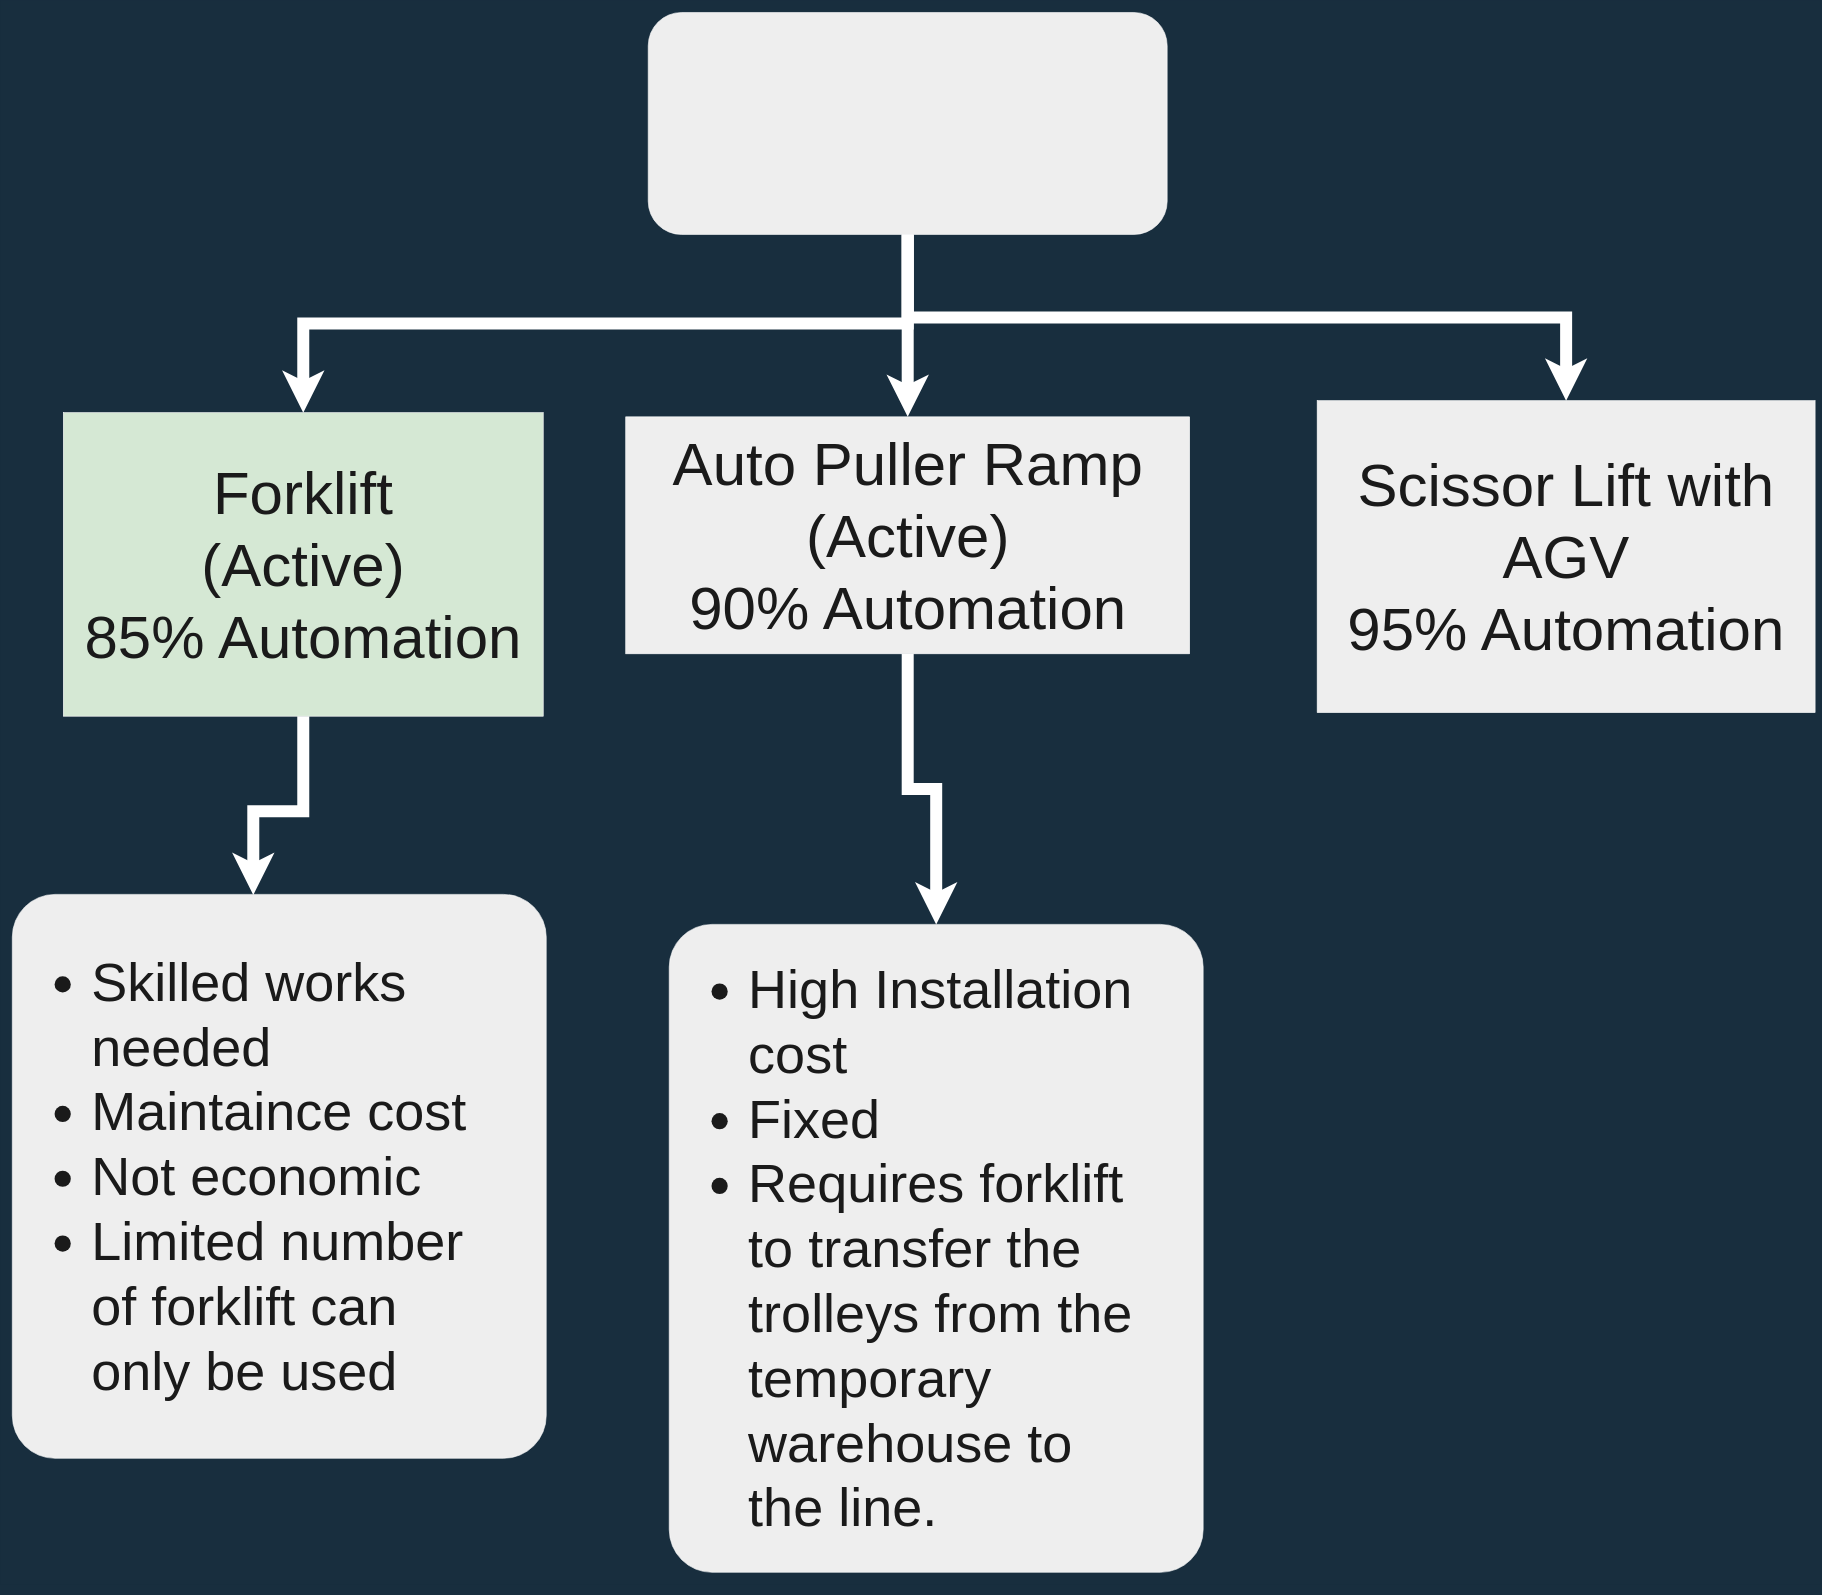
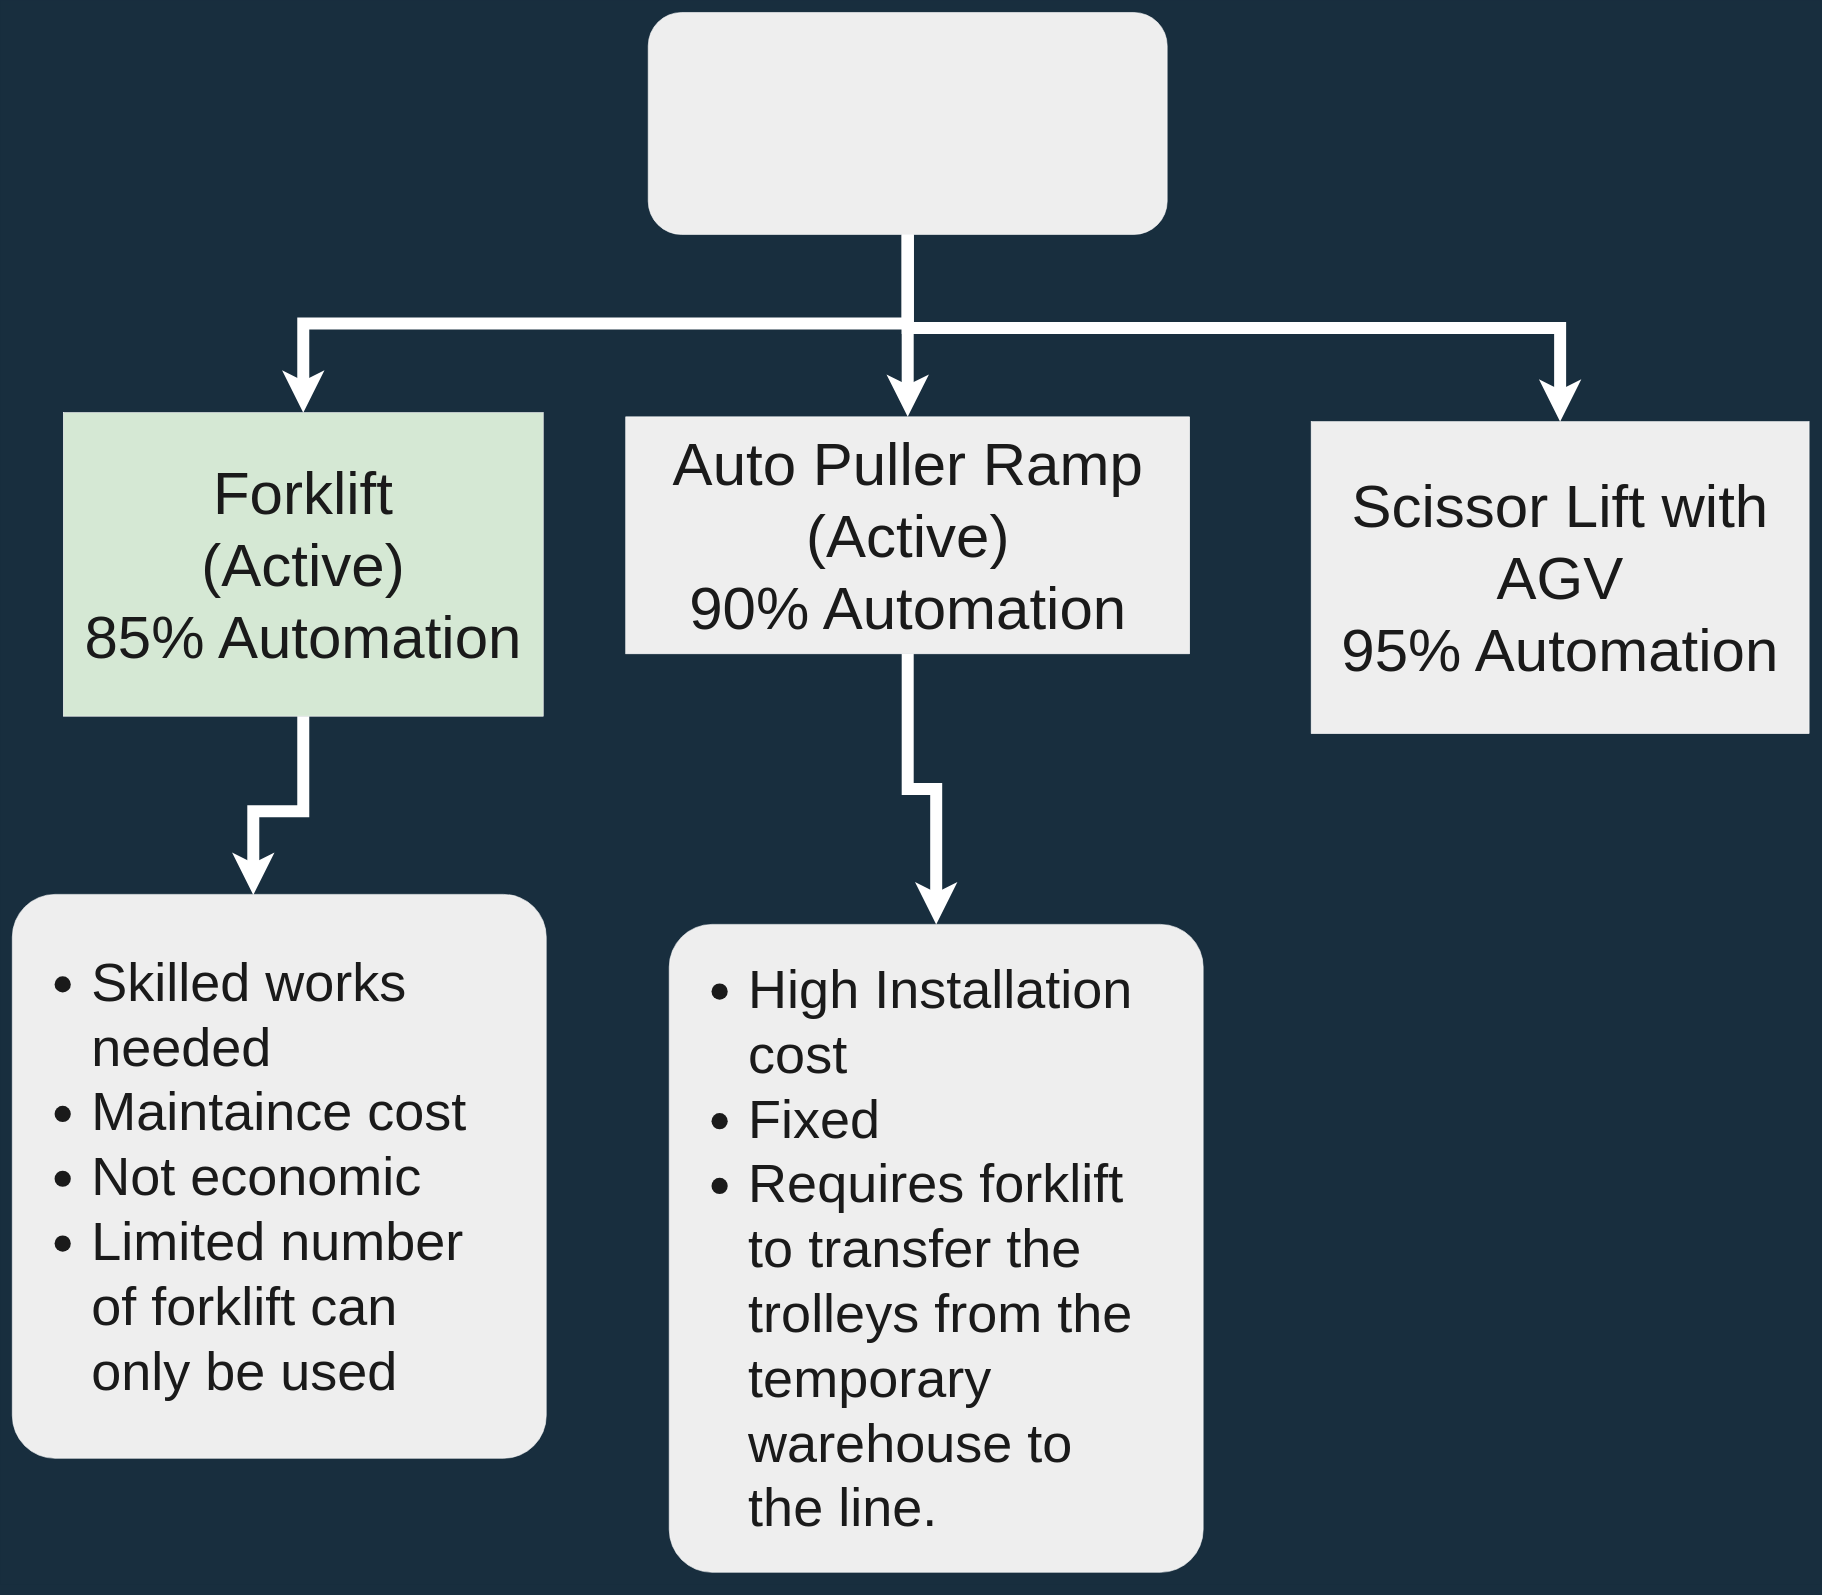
node "Scissor Lift with AGV 95% Automation": moved (1566, 557) -> (1560, 578)
